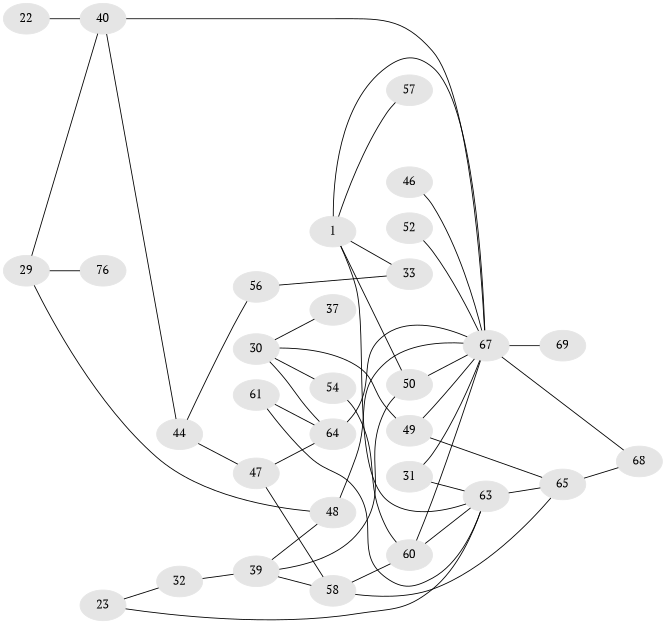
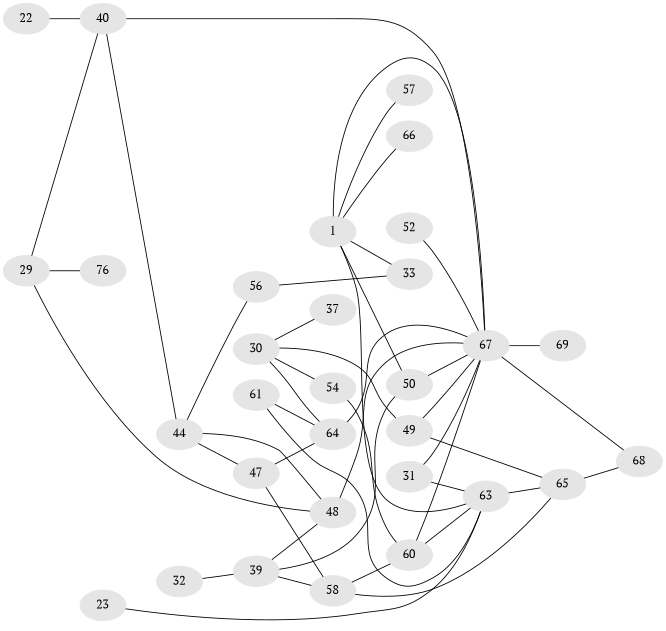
node "66": added
node "46": removed
edge "44" -- "48": added
edge "32" -- "23": removed
